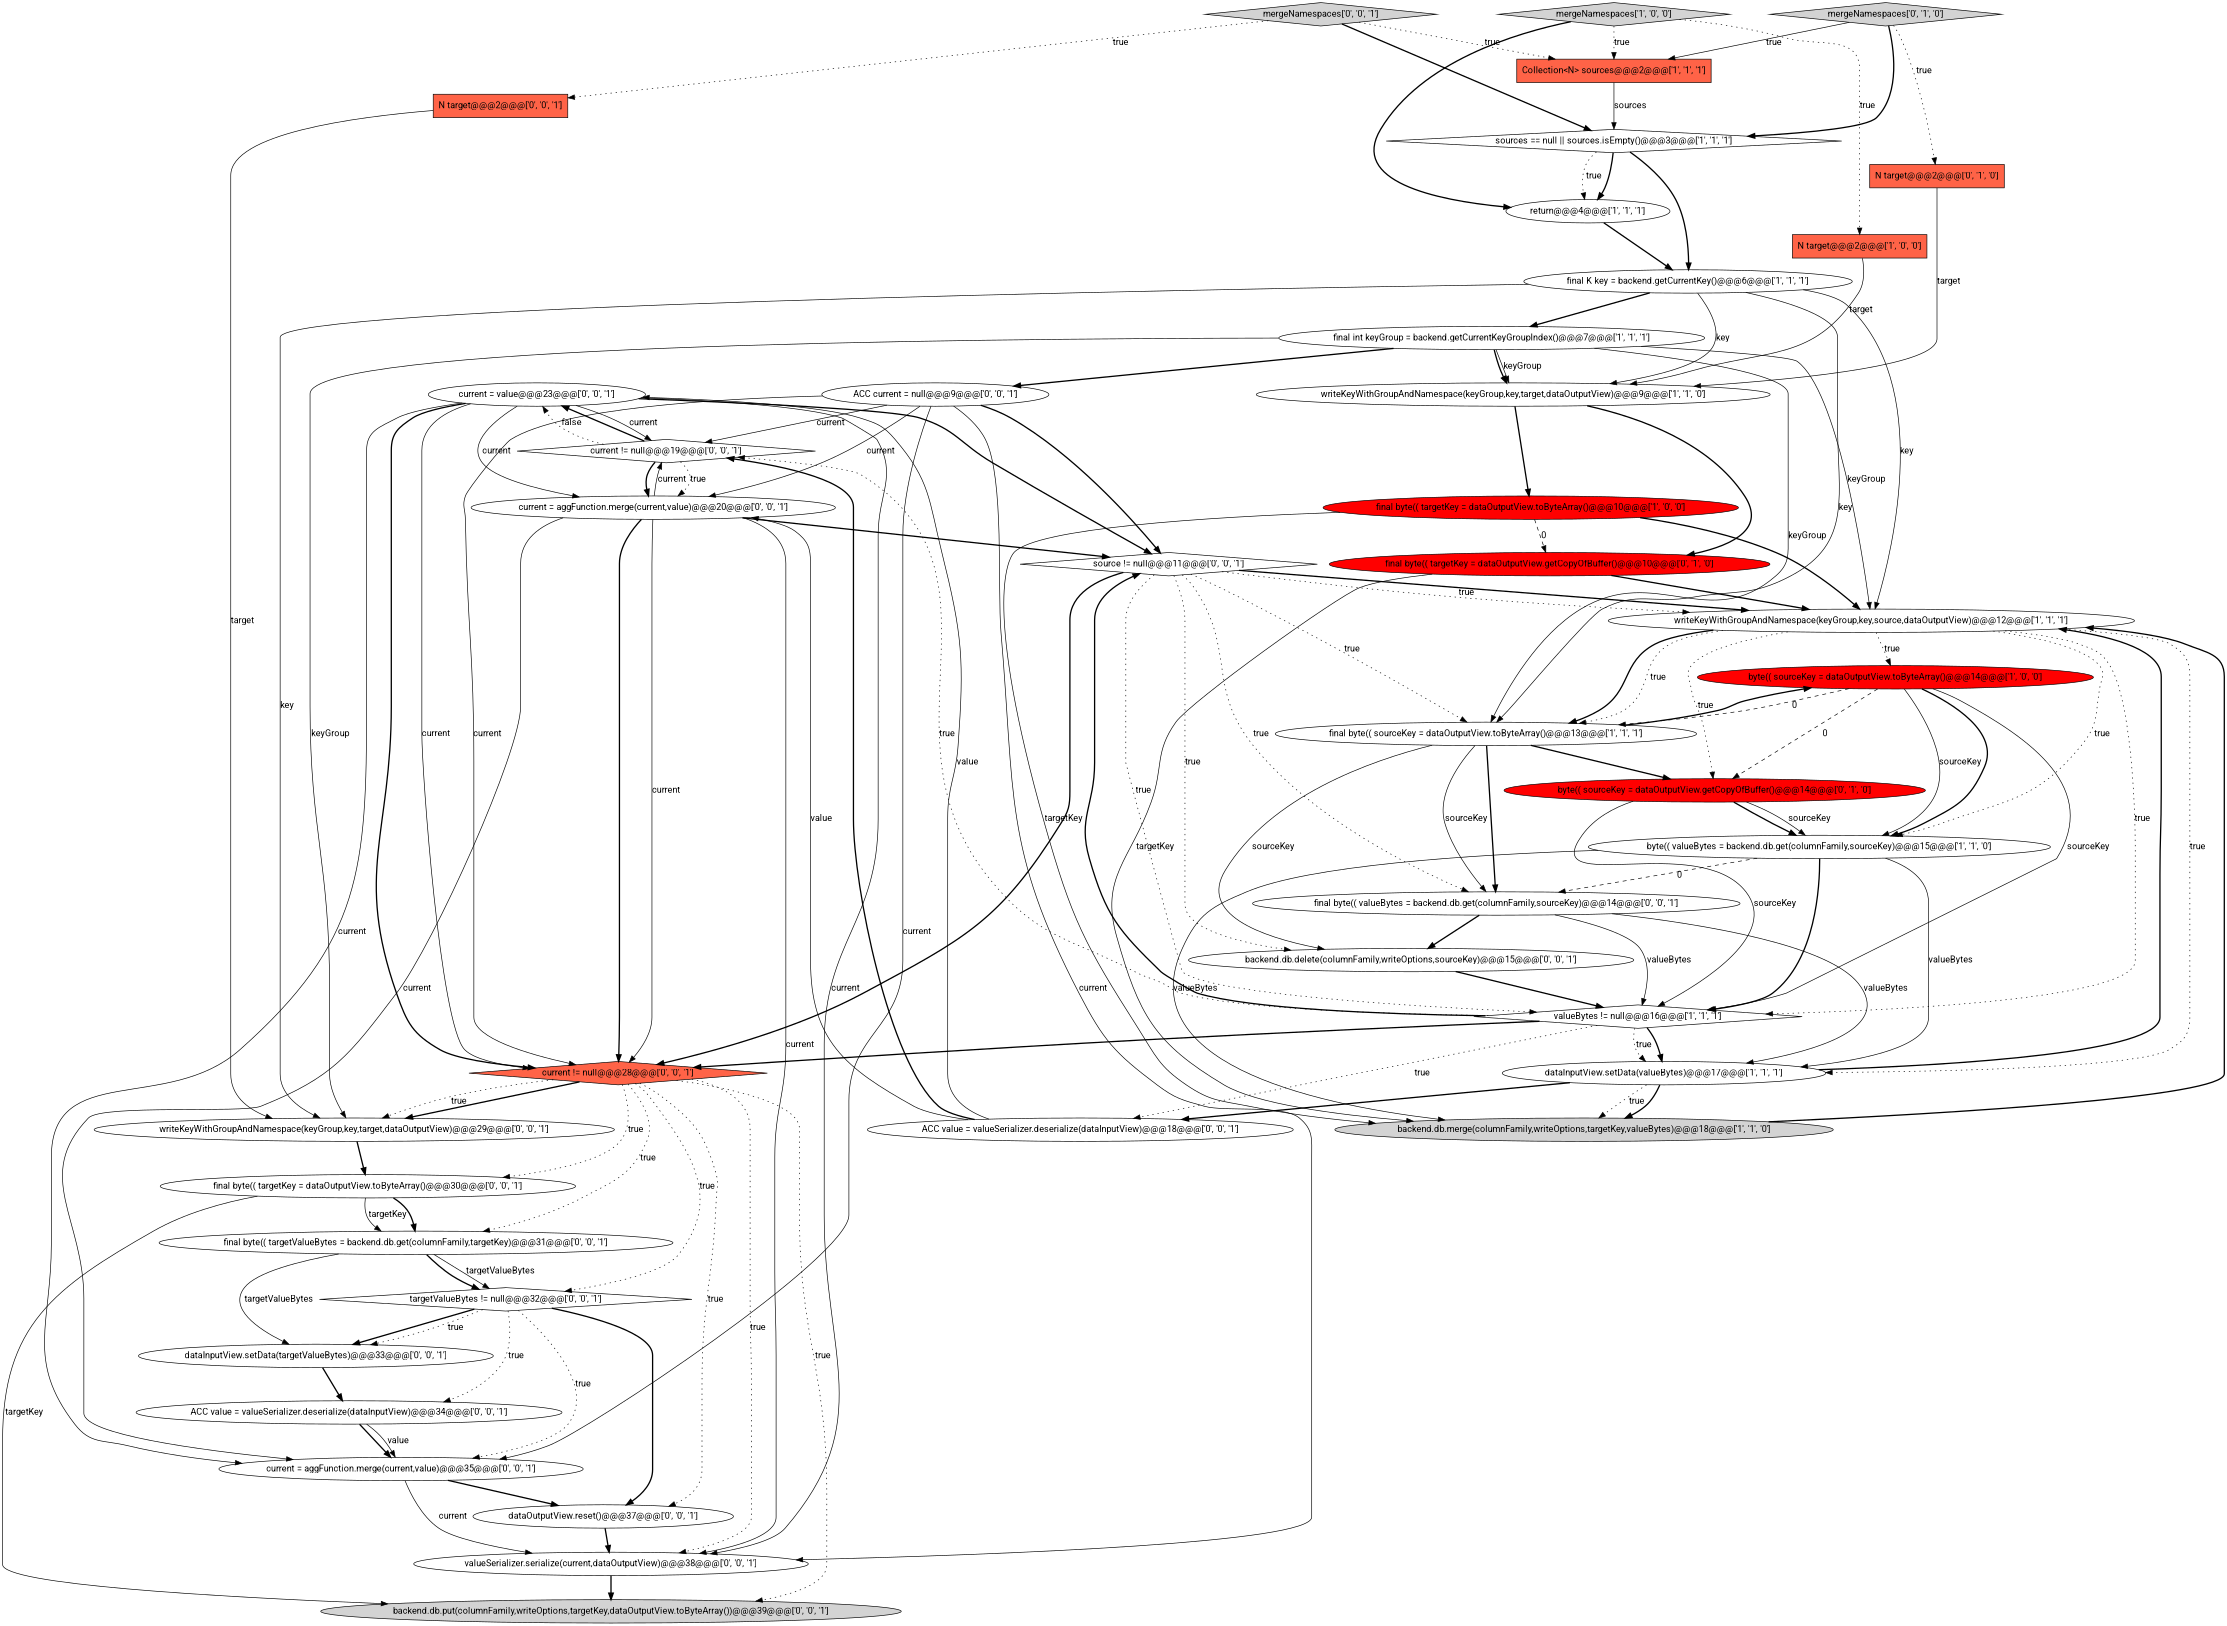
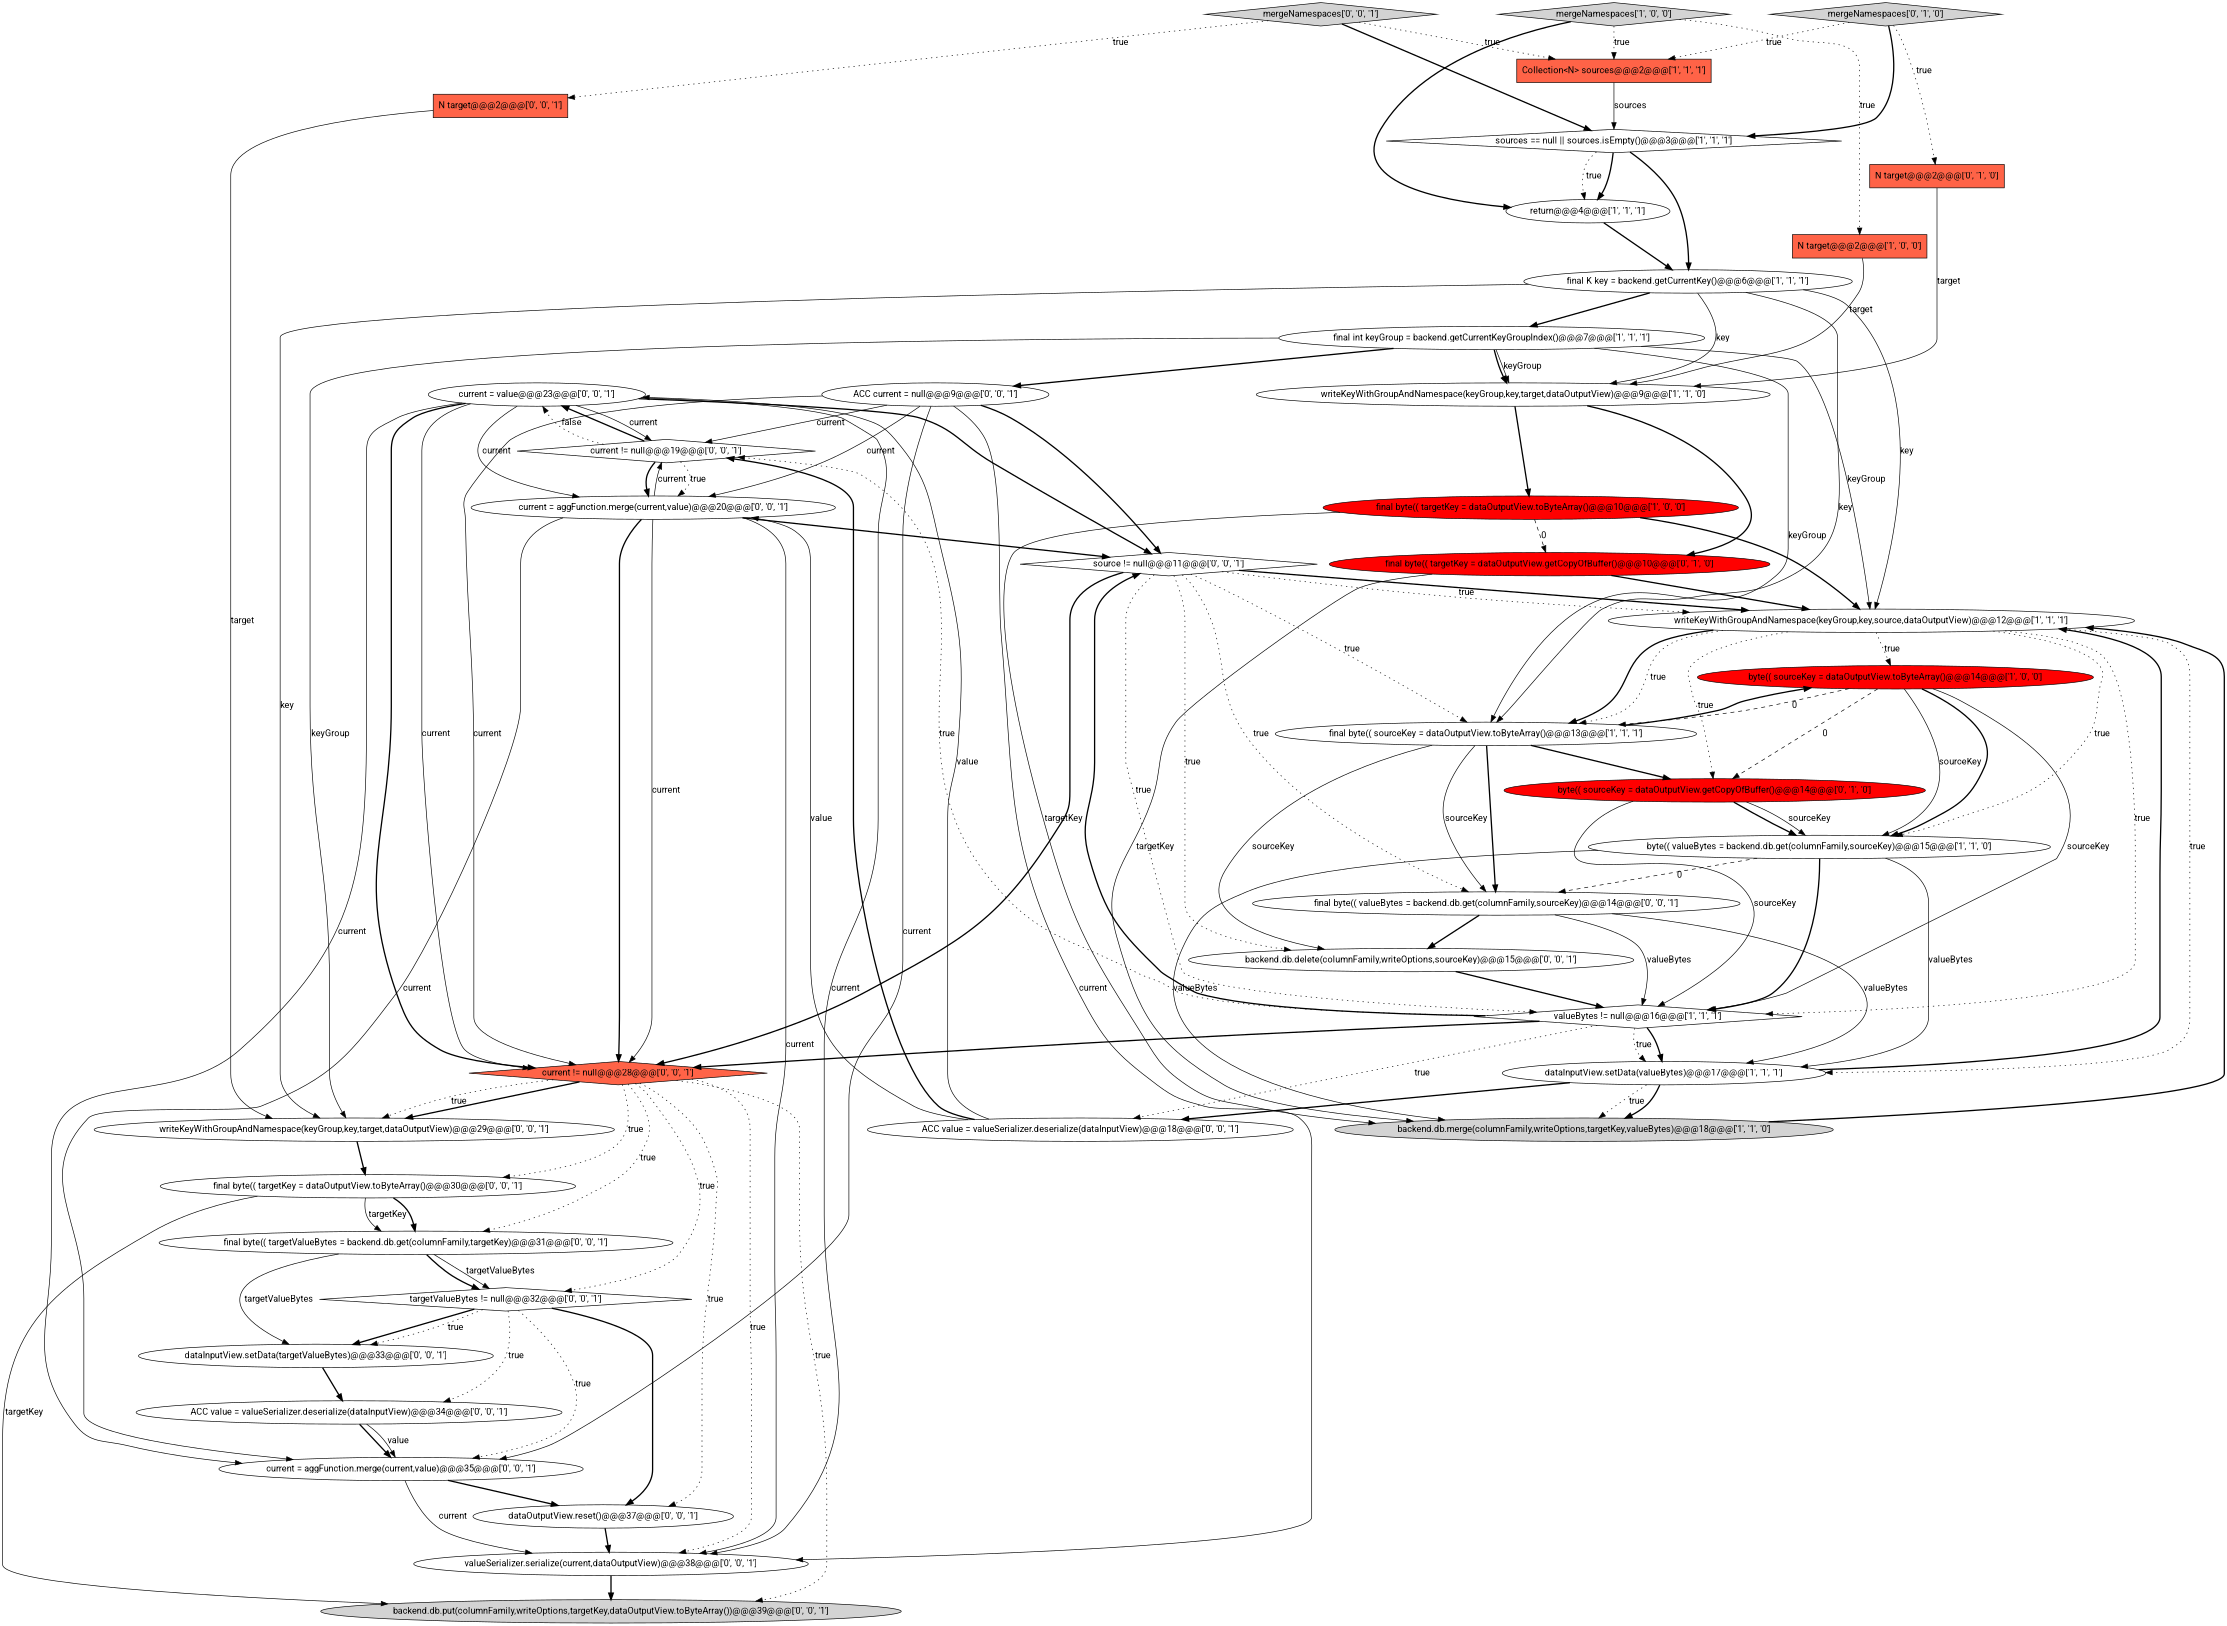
edge "mergeNamespaces['0', '1', '0']" -> "Collection<N> sources@@@2@@@['1', '1', '1']": style solid -> dotted
